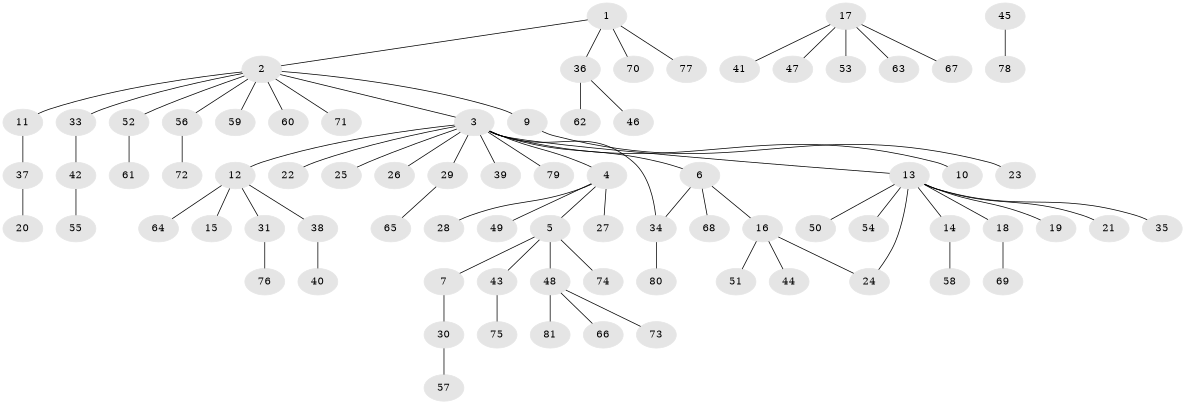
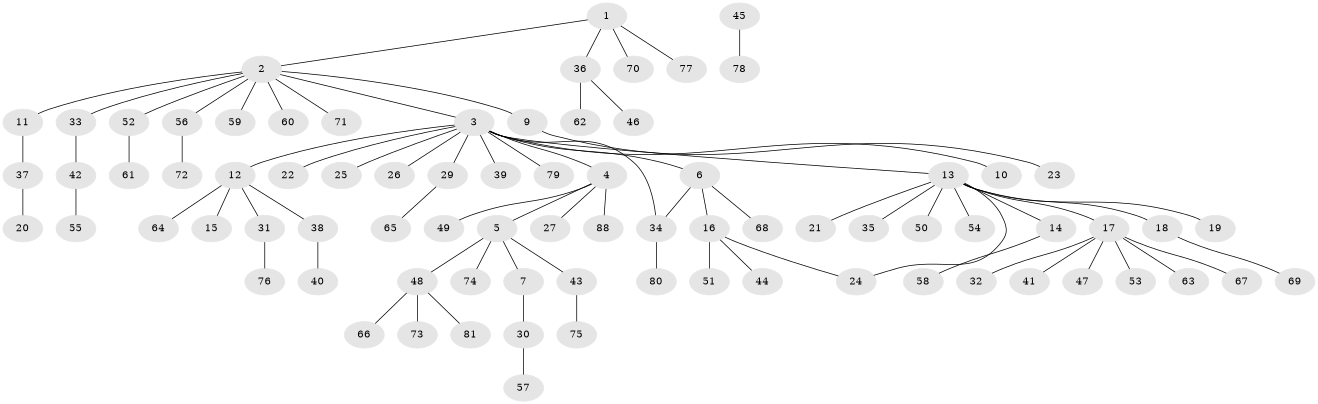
edge "13" -- "17": added
node "28": label "28" -> "88"
node "32": added
